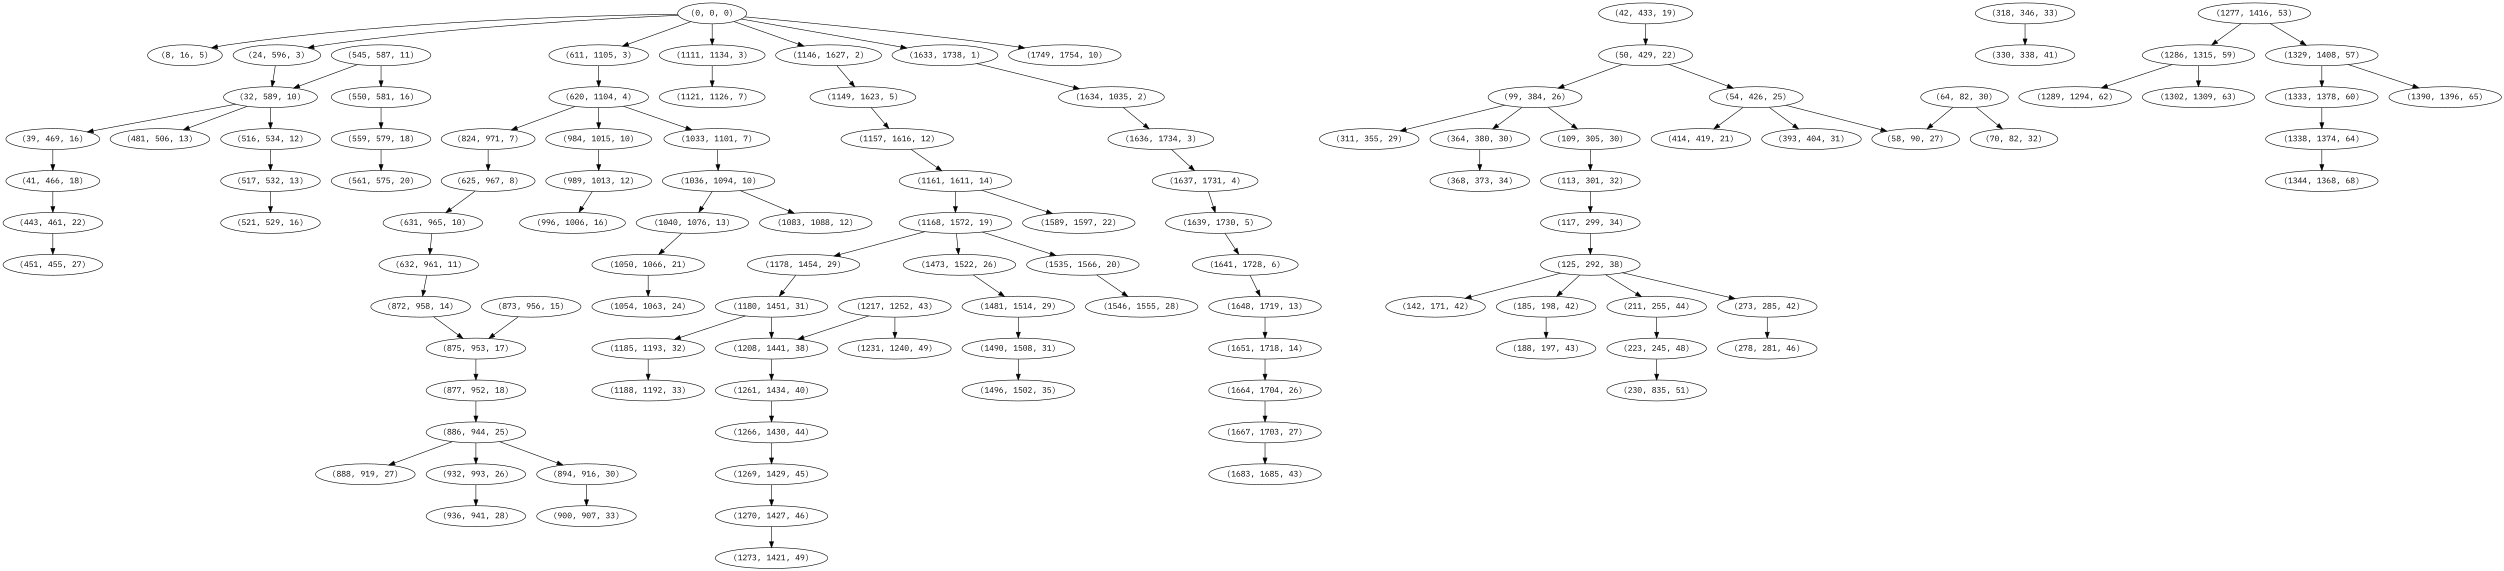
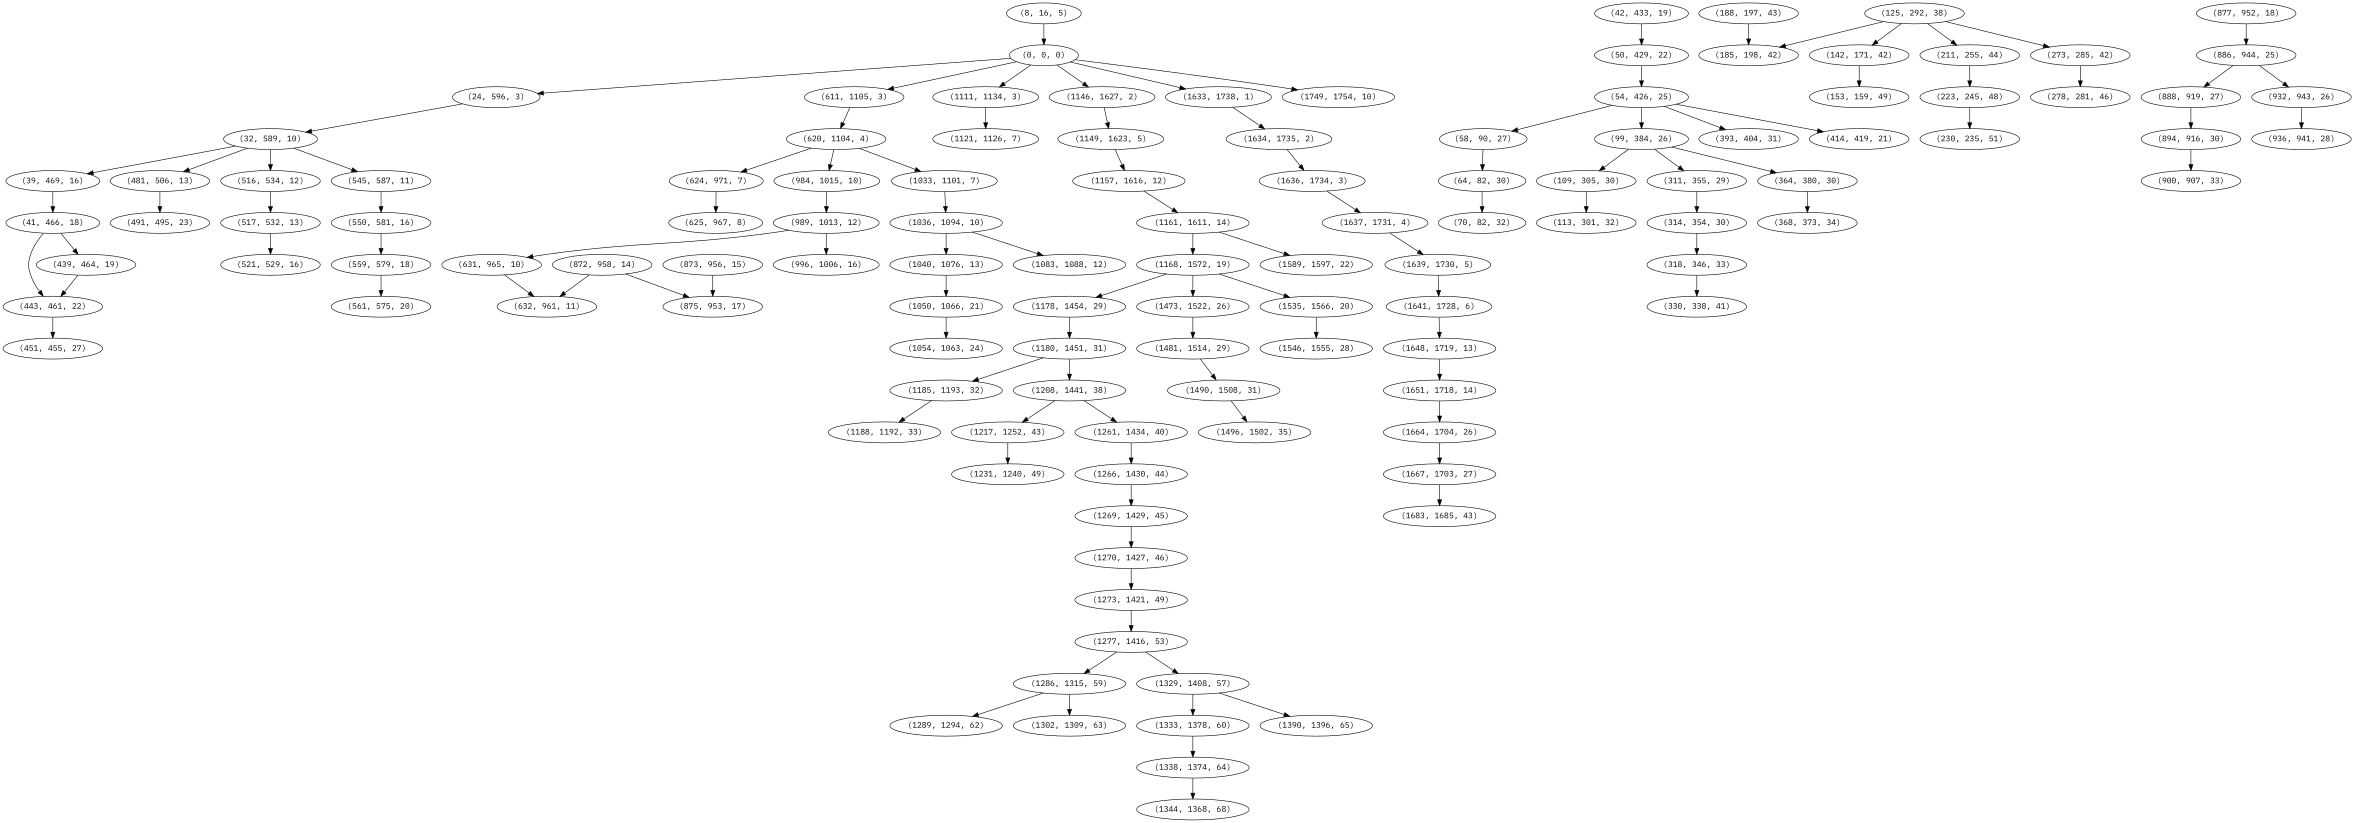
edge "(0, 0, 0)" -> "(8, 16, 5)": reversed
edge "(545, 587, 11)" -> "(32, 589, 10)": reversed
edge "(50, 429, 22)" -> "(99, 384, 26)": now "(54, 426, 25)" -> "(99, 384, 26)"
node "(1634, 1035, 2)": label "(1634, 1035, 2)" -> "(1634, 1735, 2)"
node "(153, 159, 49)": added
edge "(64, 82, 30)" -> "(58, 90, 27)": reversed
node "(824, 971, 7)": label "(824, 971, 7)" -> "(624, 971, 7)"
edge "(625, 967, 8)" -> "(631, 965, 10)": now "(989, 1013, 12)" -> "(631, 965, 10)"
node "(491, 495, 23)": added
node "(117, 299, 34)": removed
node "(314, 354, 30)": added
node "(439, 464, 19)": added
edge "(632, 961, 11)" -> "(872, 958, 14)": reversed
edge "(185, 198, 42)" -> "(188, 197, 43)": reversed
edge "(1217, 1252, 43)" -> "(1208, 1441, 38)": reversed
edge "(875, 953, 17)" -> "(877, 952, 18)": removed
node "(230, 835, 51)": label "(230, 835, 51)" -> "(230, 235, 51)"
edge "(886, 944, 25)" -> "(894, 916, 30)": now "(888, 919, 27)" -> "(894, 916, 30)"
node "(932, 993, 26)": label "(932, 993, 26)" -> "(932, 943, 26)"
edge "(1273, 1421, 49)" -> "(1277, 1416, 53)": added
